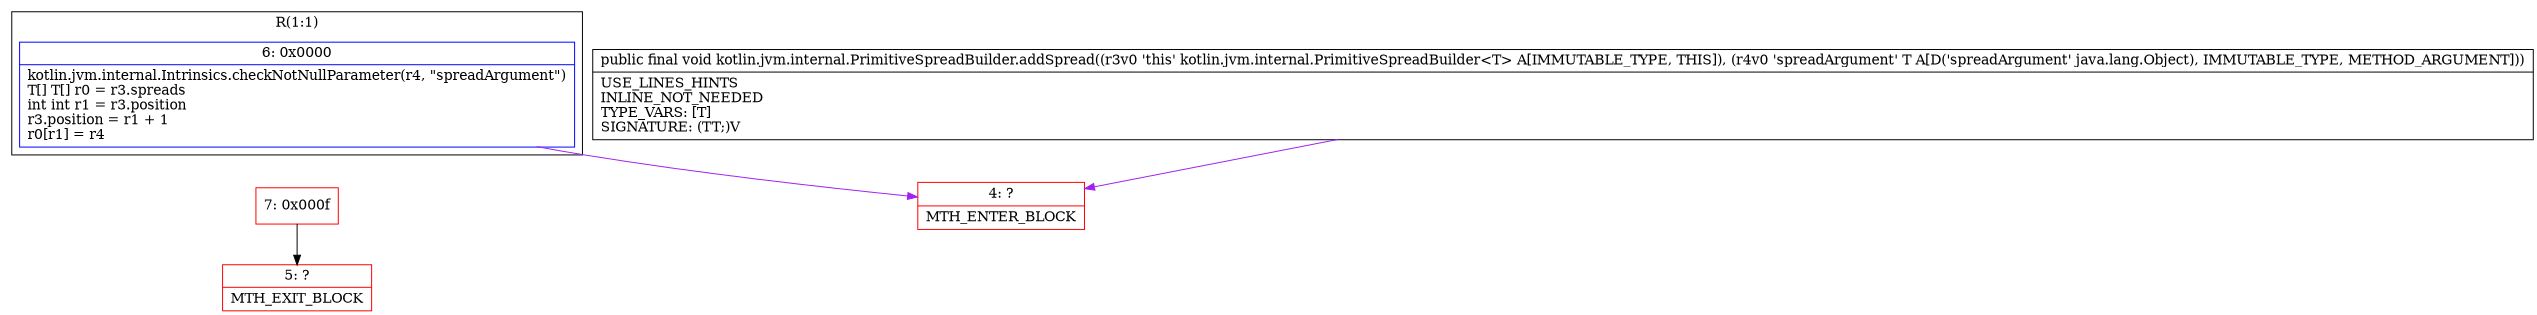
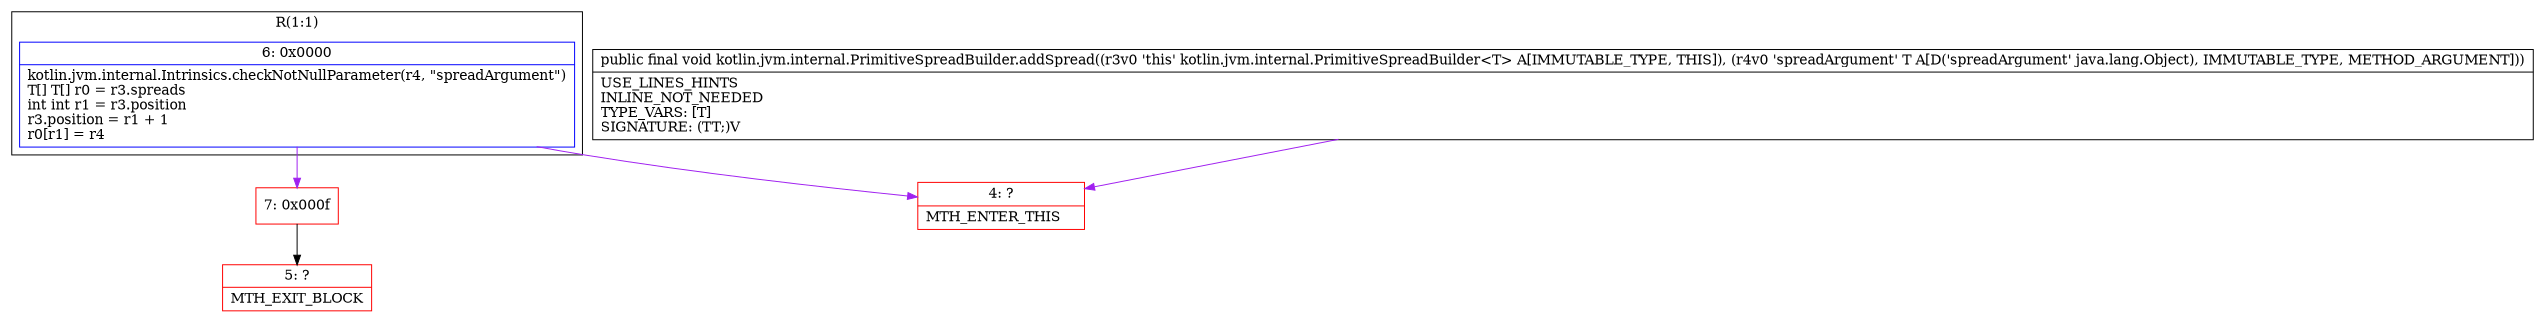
edge "6: 0x0000" -> "7: 0x000f": added
node "4: ?": text "MTH_ENTER_BLOCK" -> "MTH_ENTER_THIS"
